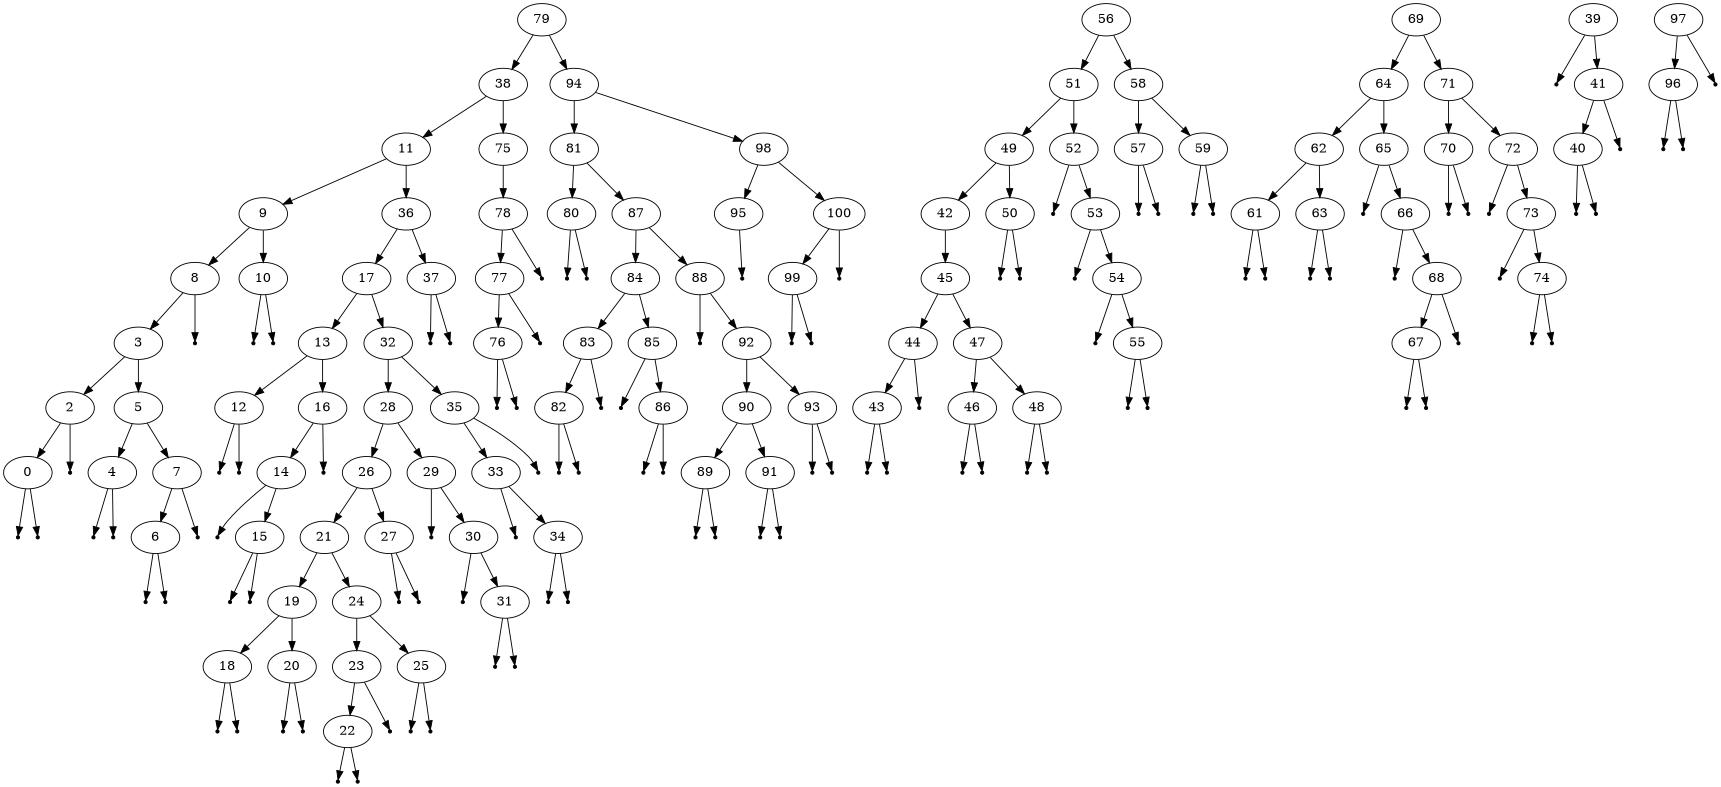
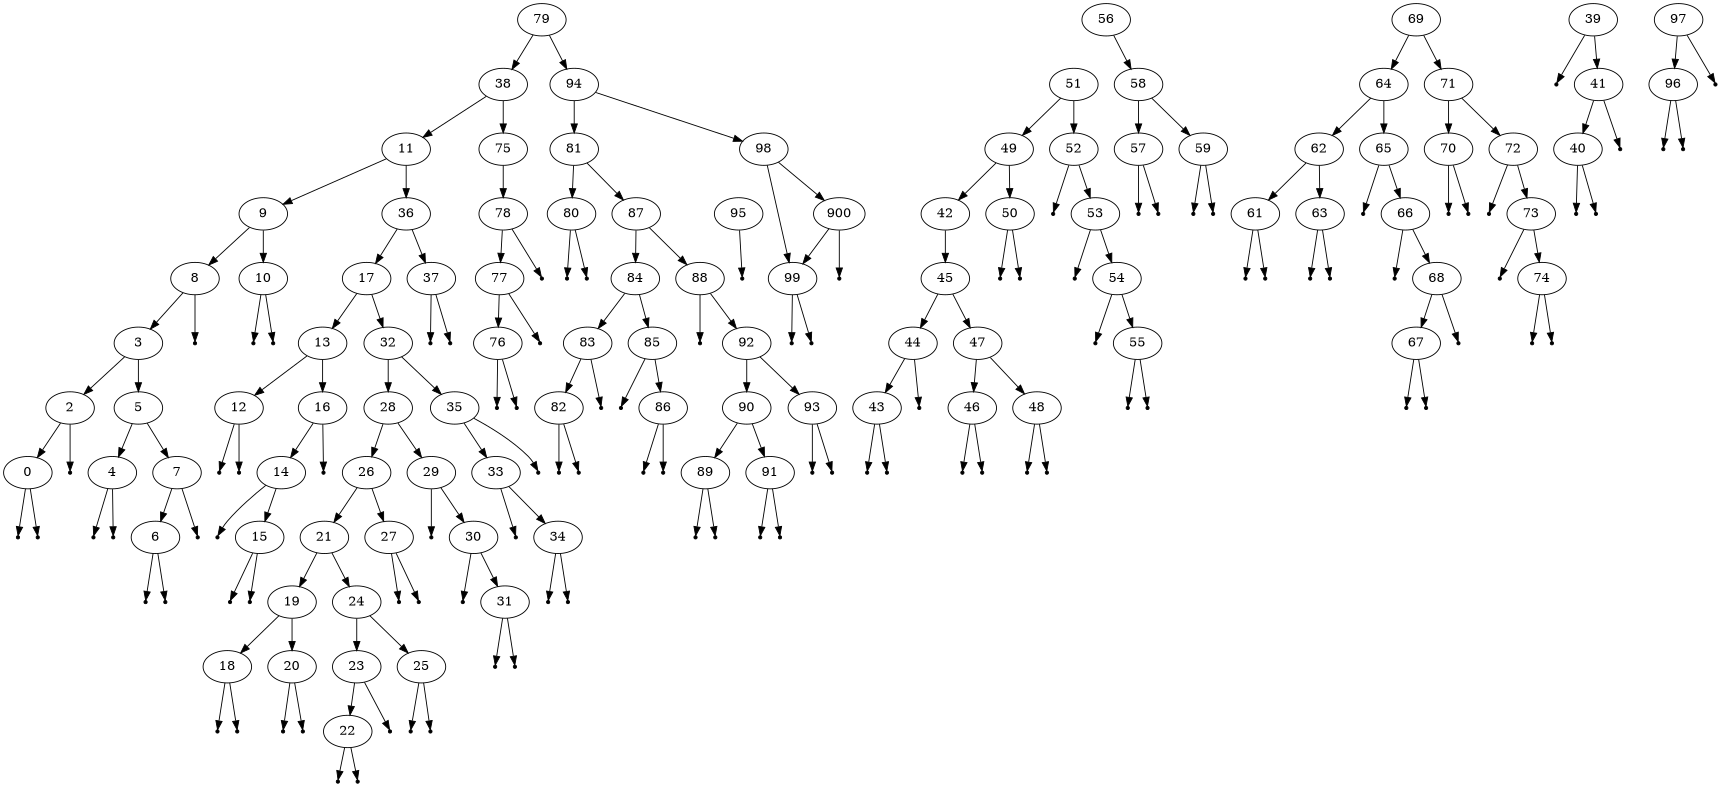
edge "56" -> "51": removed
edge "98" -> "95": now "98" -> "99"
node "100": label "100" -> "900"
